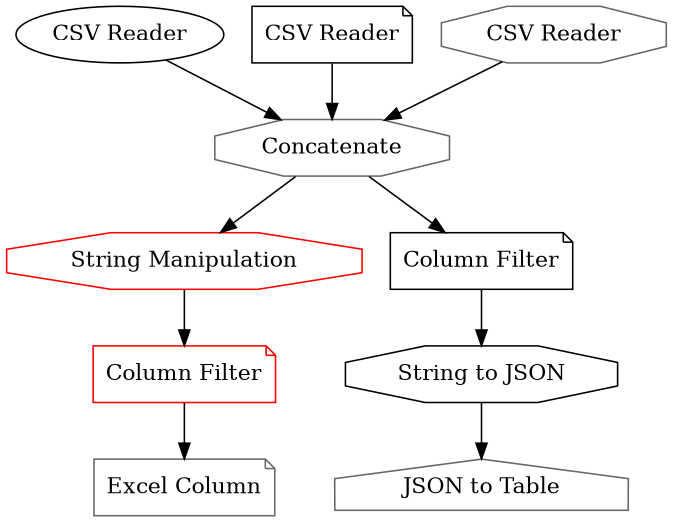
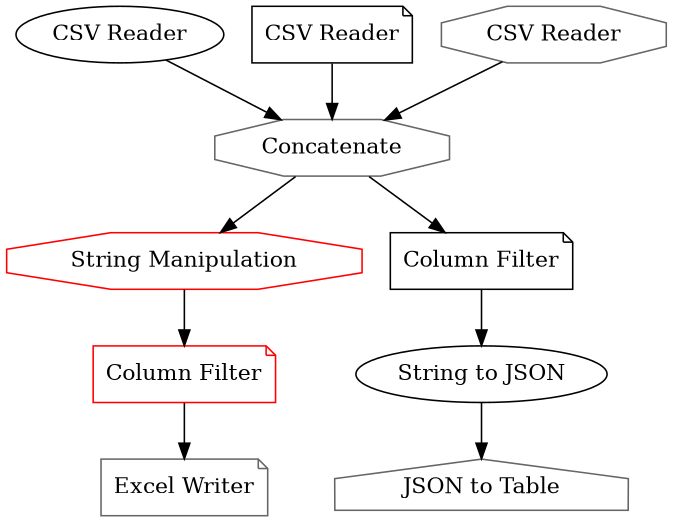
node "String to JSON": shape octagon -> ellipse
node "Excel Column": label "Excel Column" -> "Excel Writer"
